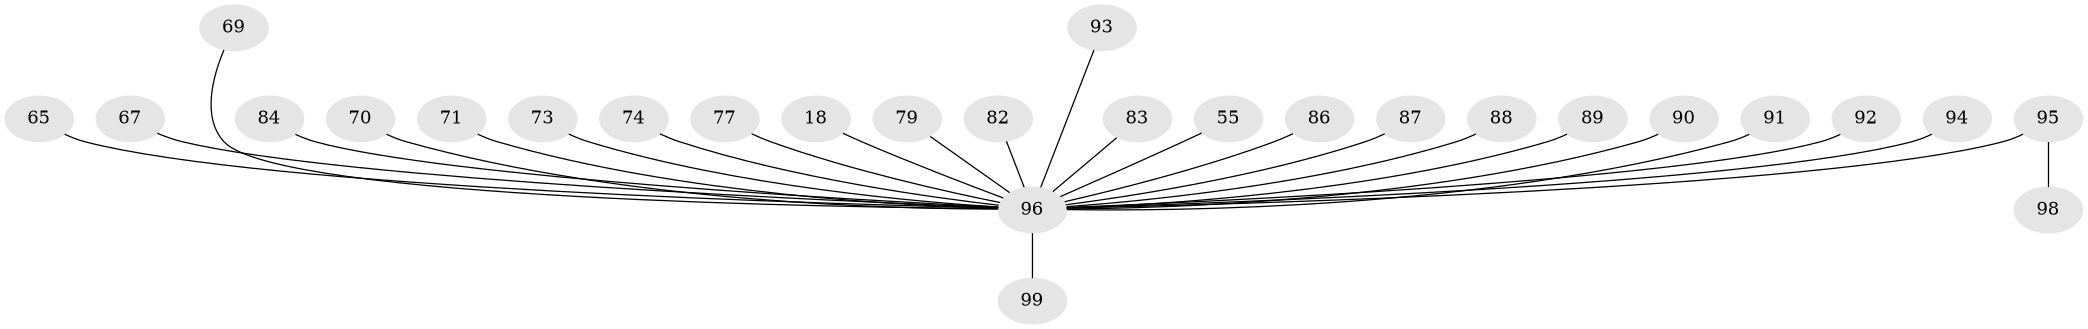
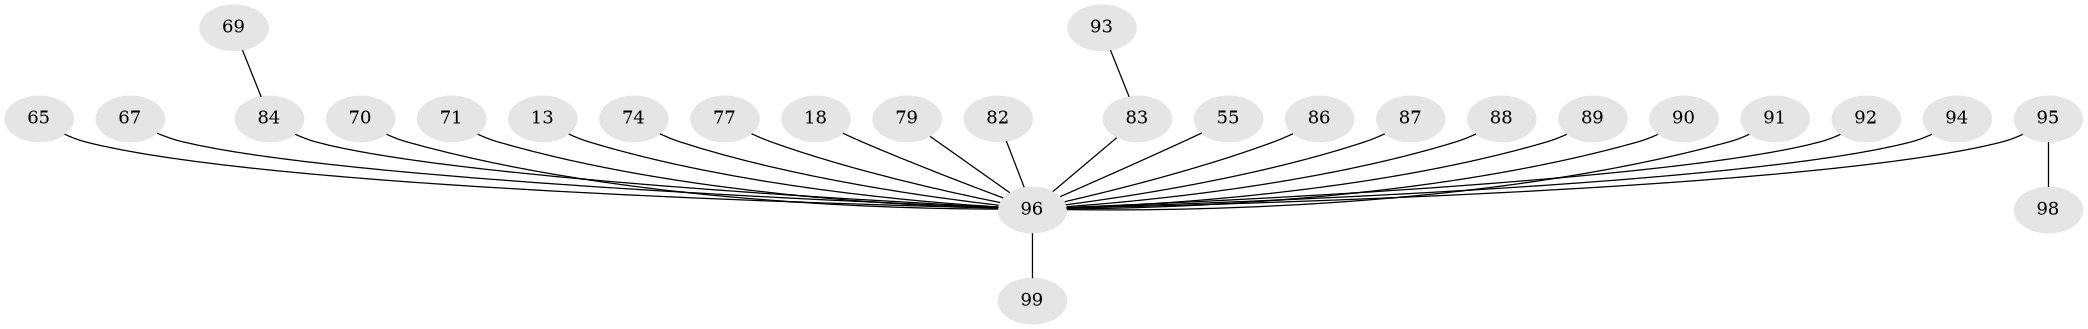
node "73": label "73" -> "13"
edge "93" -- "96": now "93" -- "83"
edge "69" -- "96": now "69" -- "84"
